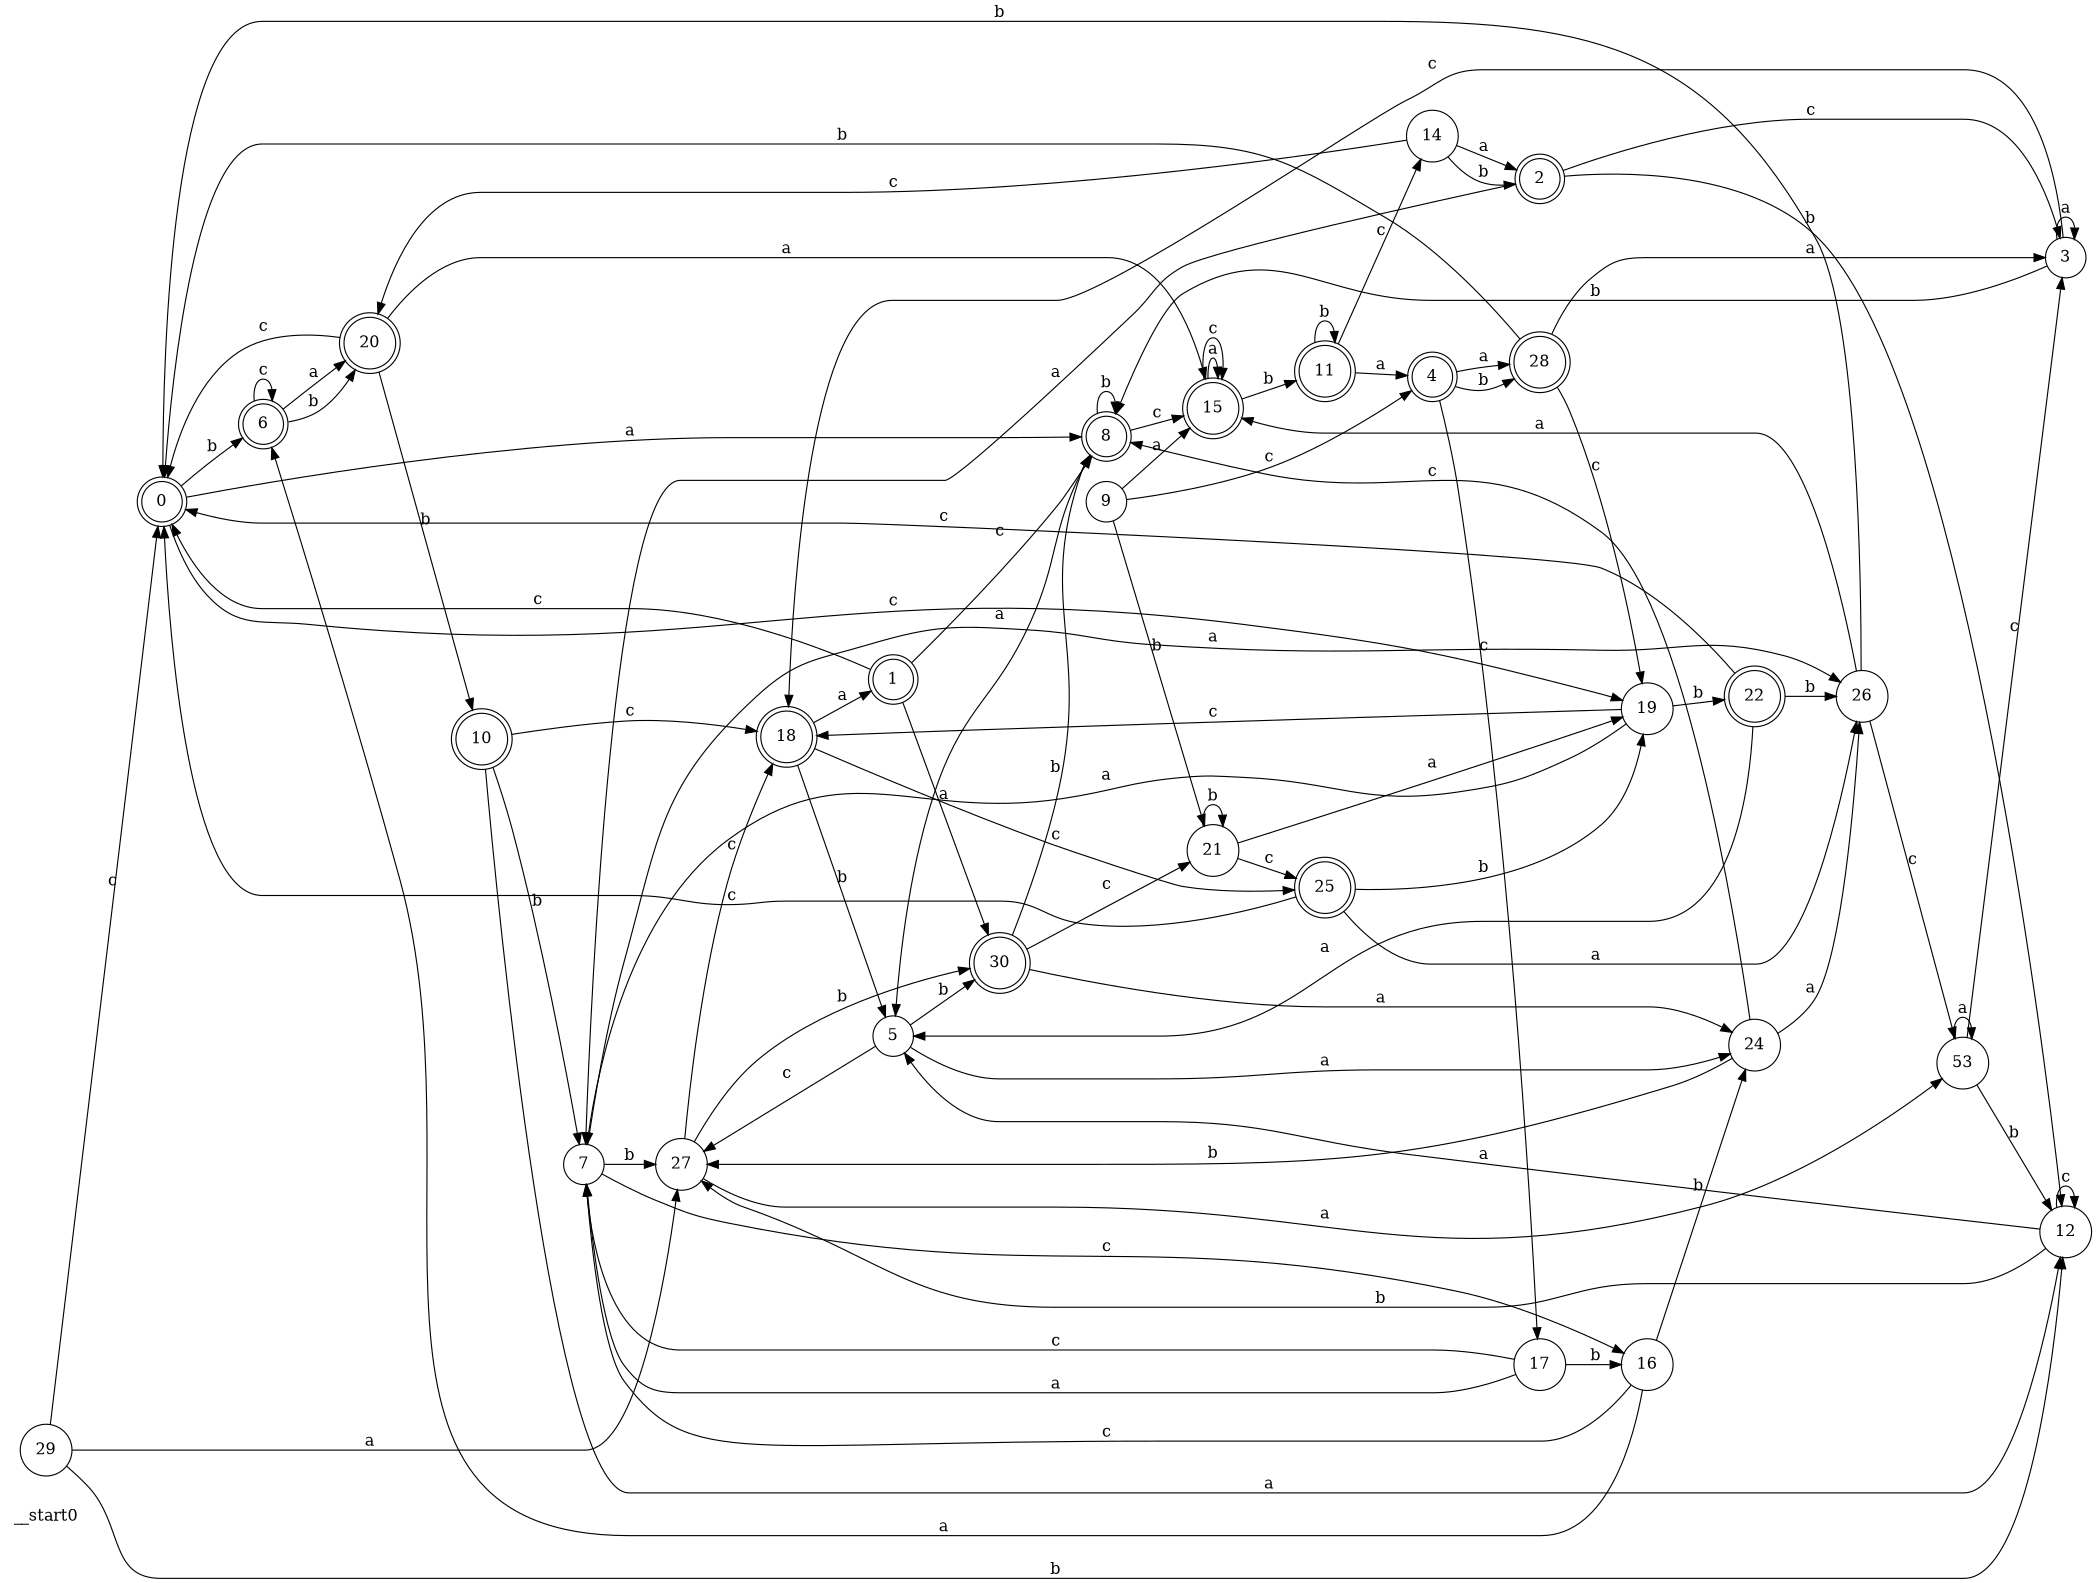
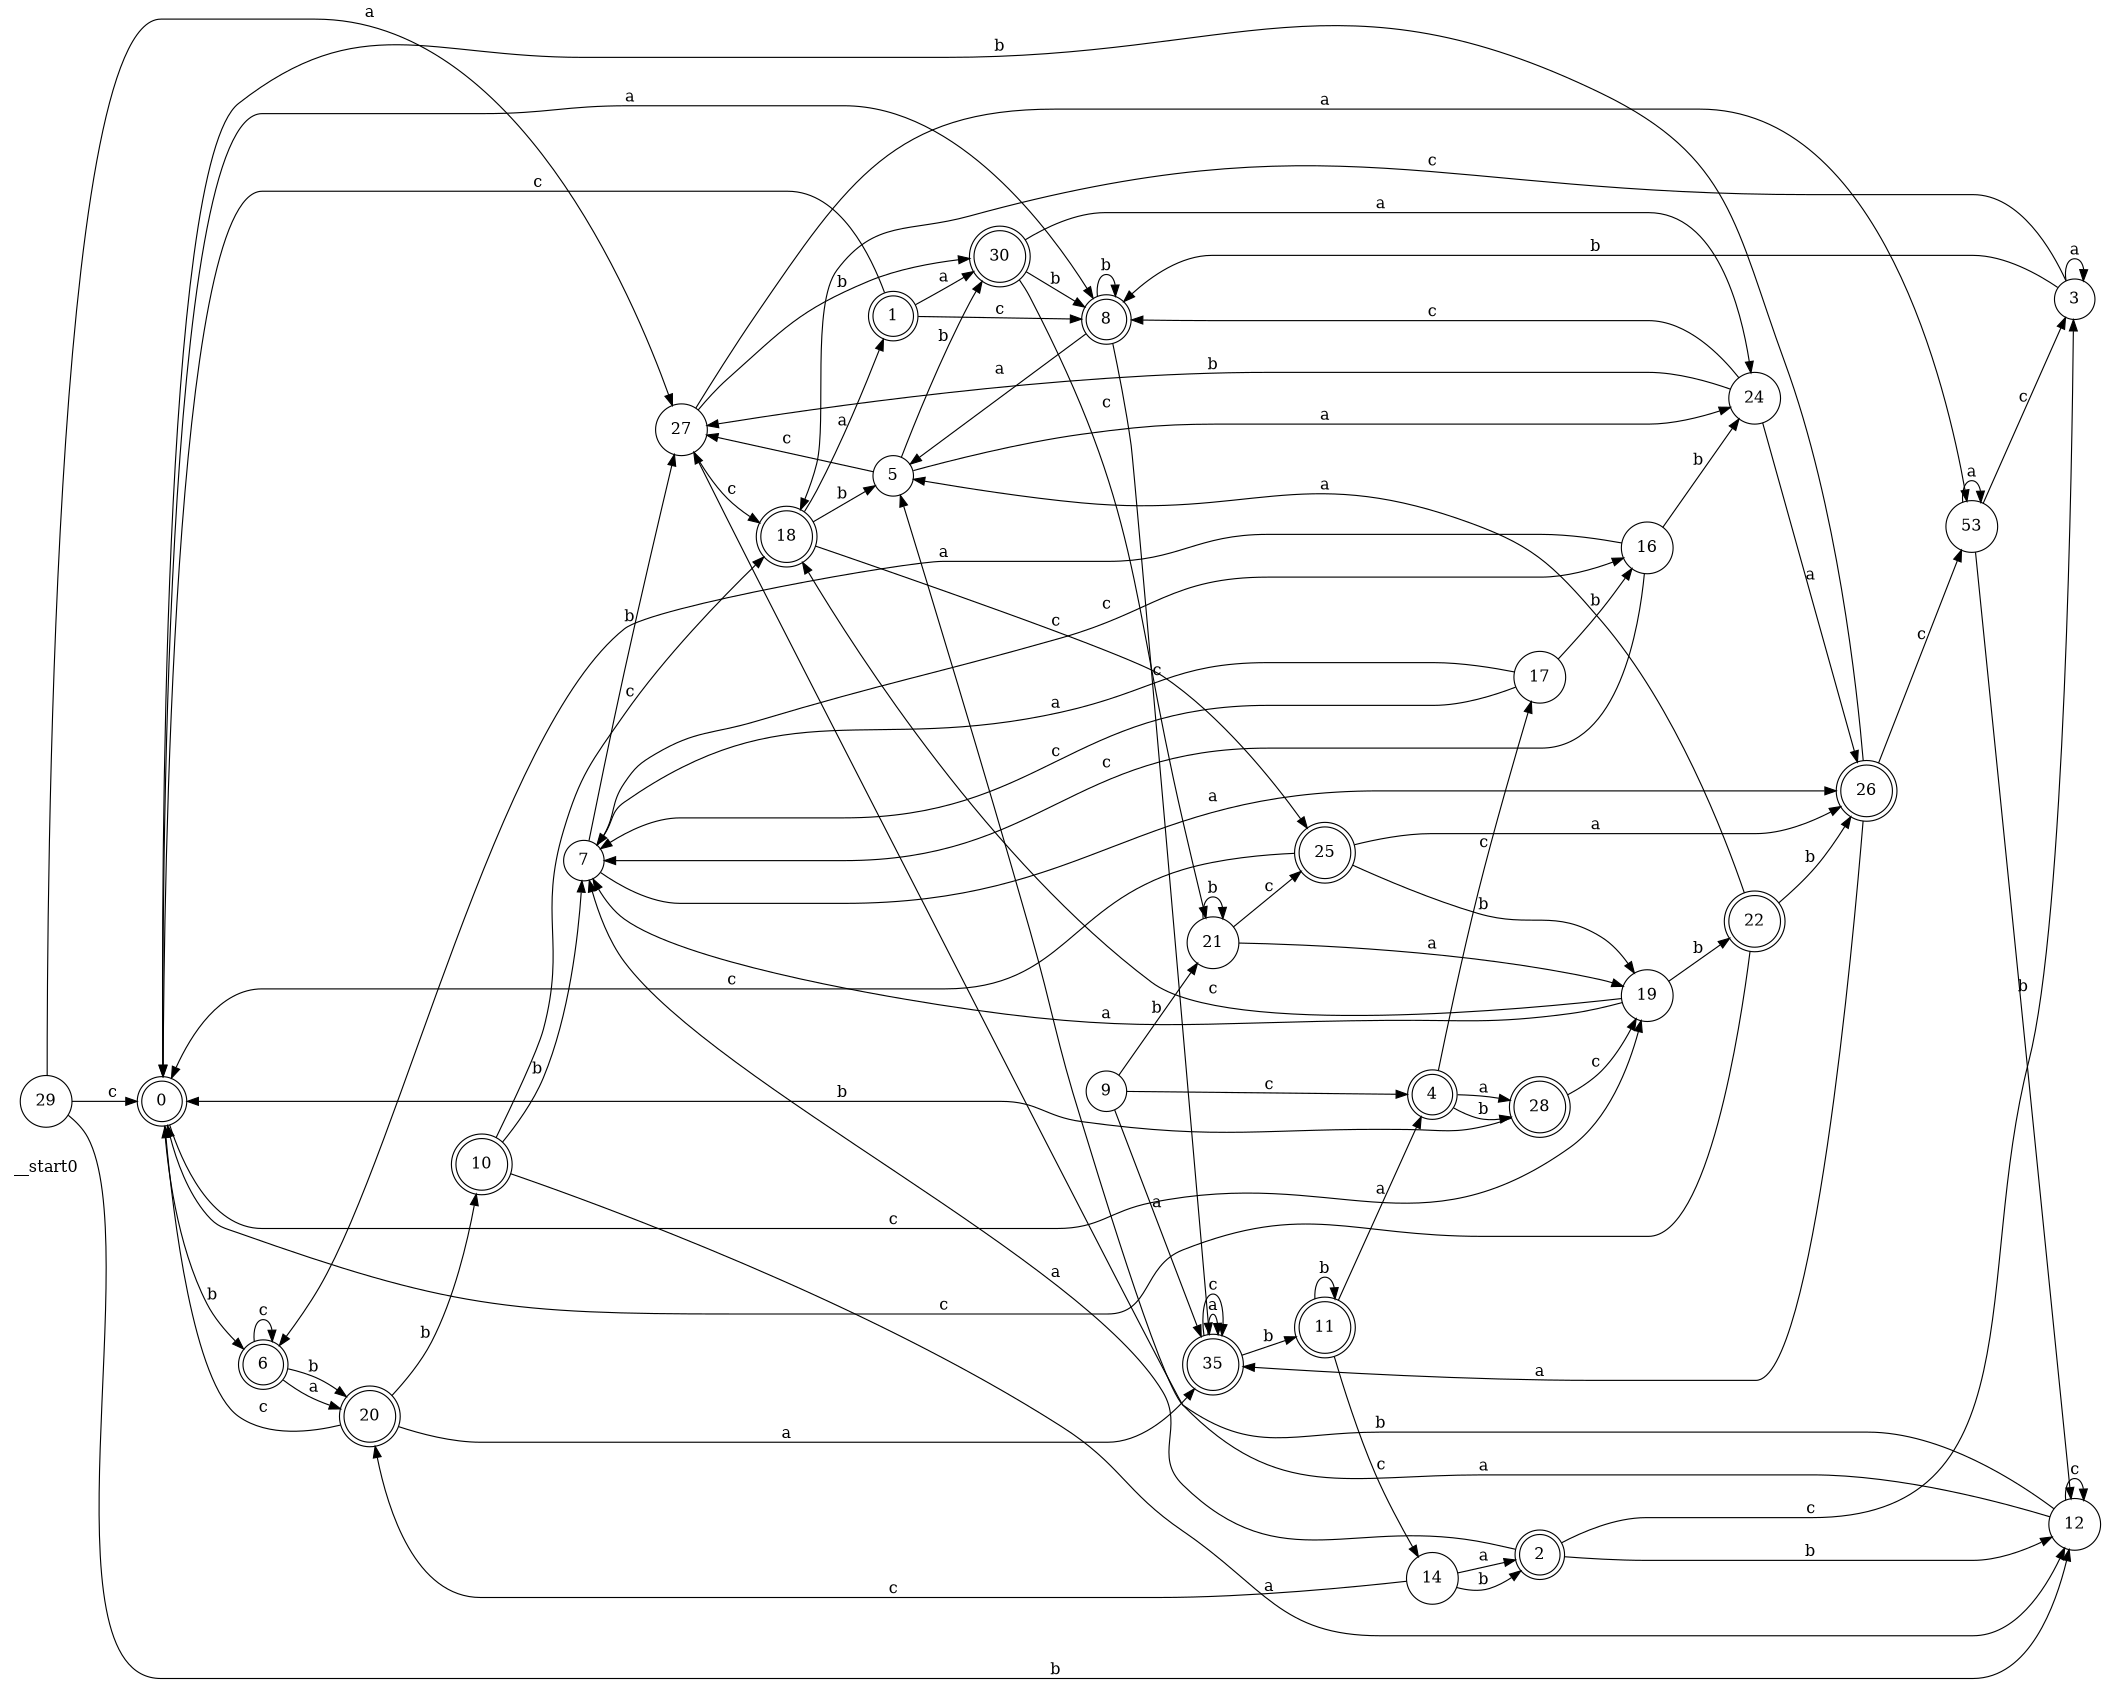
edge "28" -> "3": removed, label "a"
node "15": label "15" -> "35"
node "26": shape circle -> doublecircle
